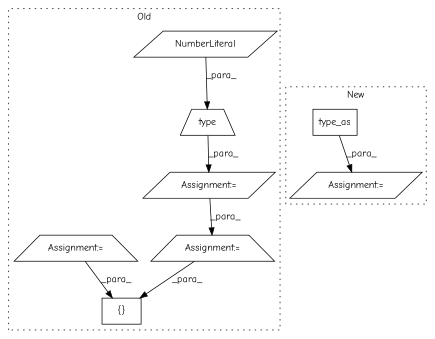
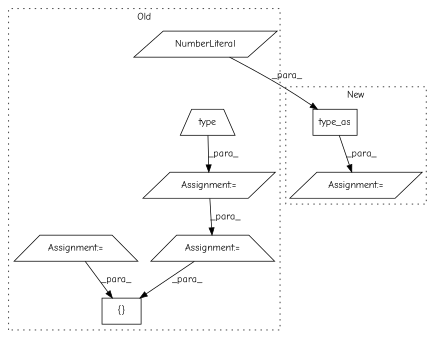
edge "NumberLiteral" -> "type": now "NumberLiteral" -> "type_as"
